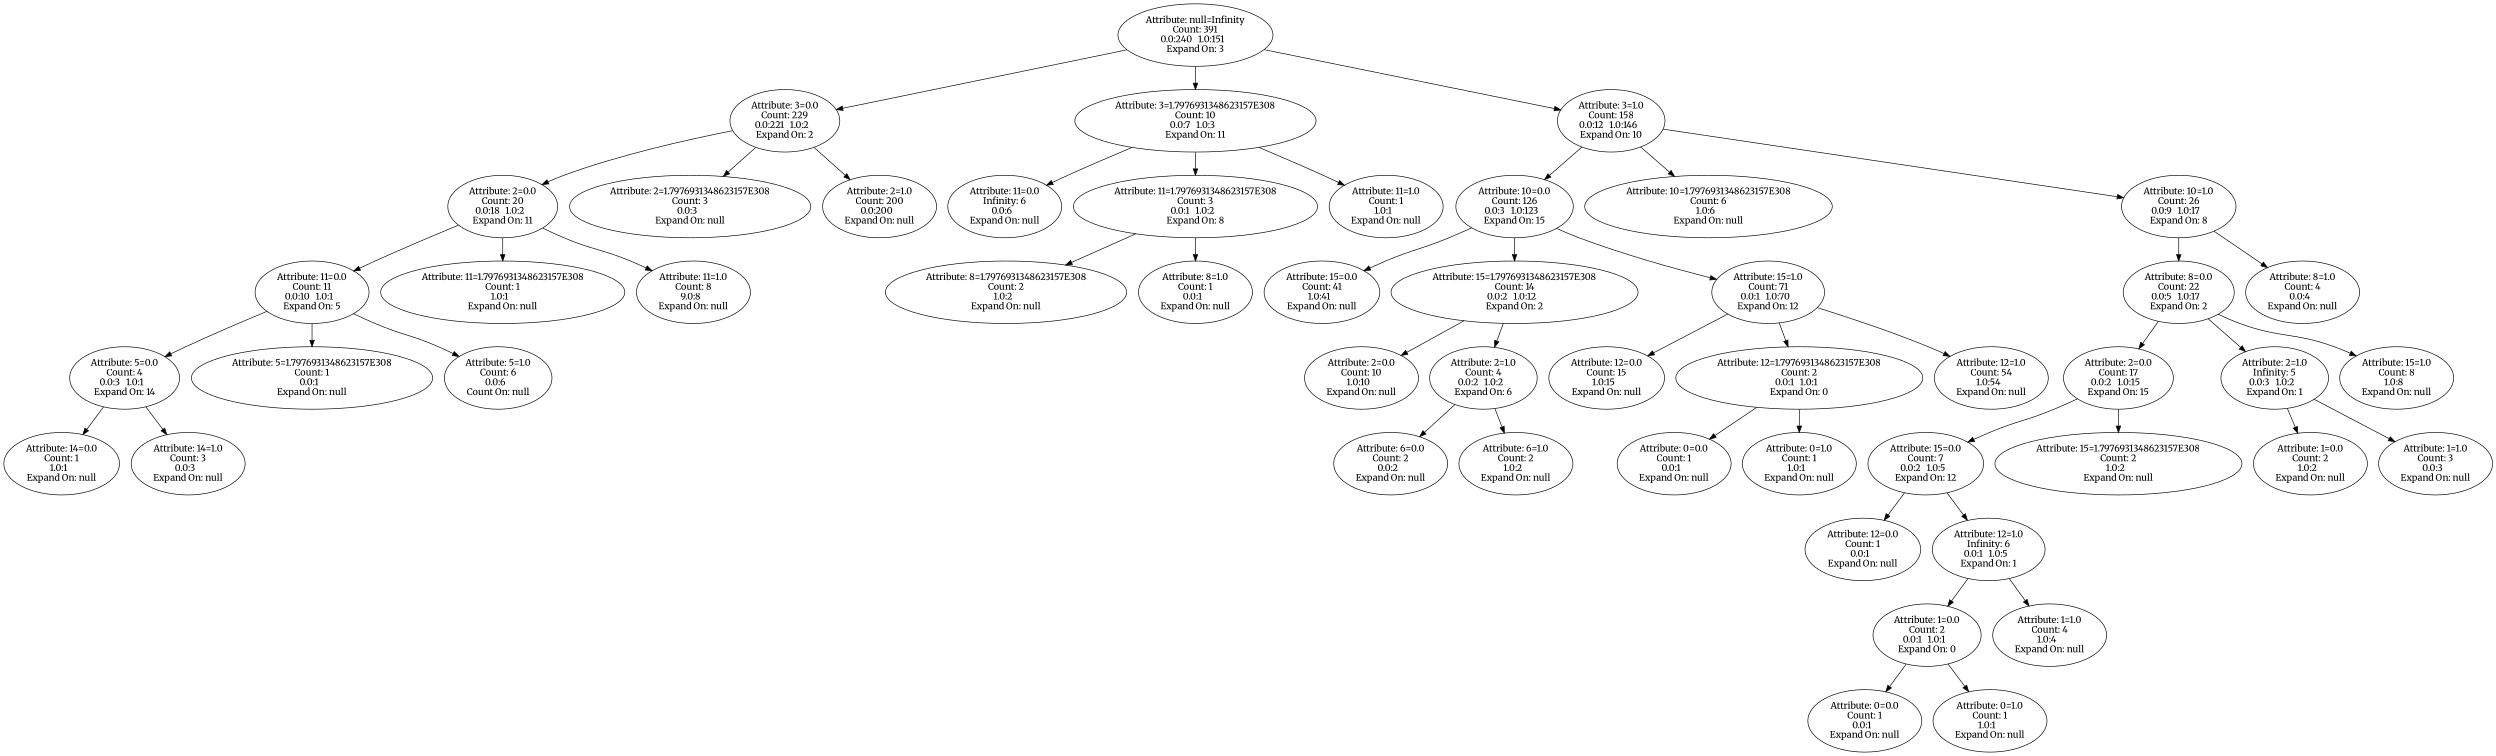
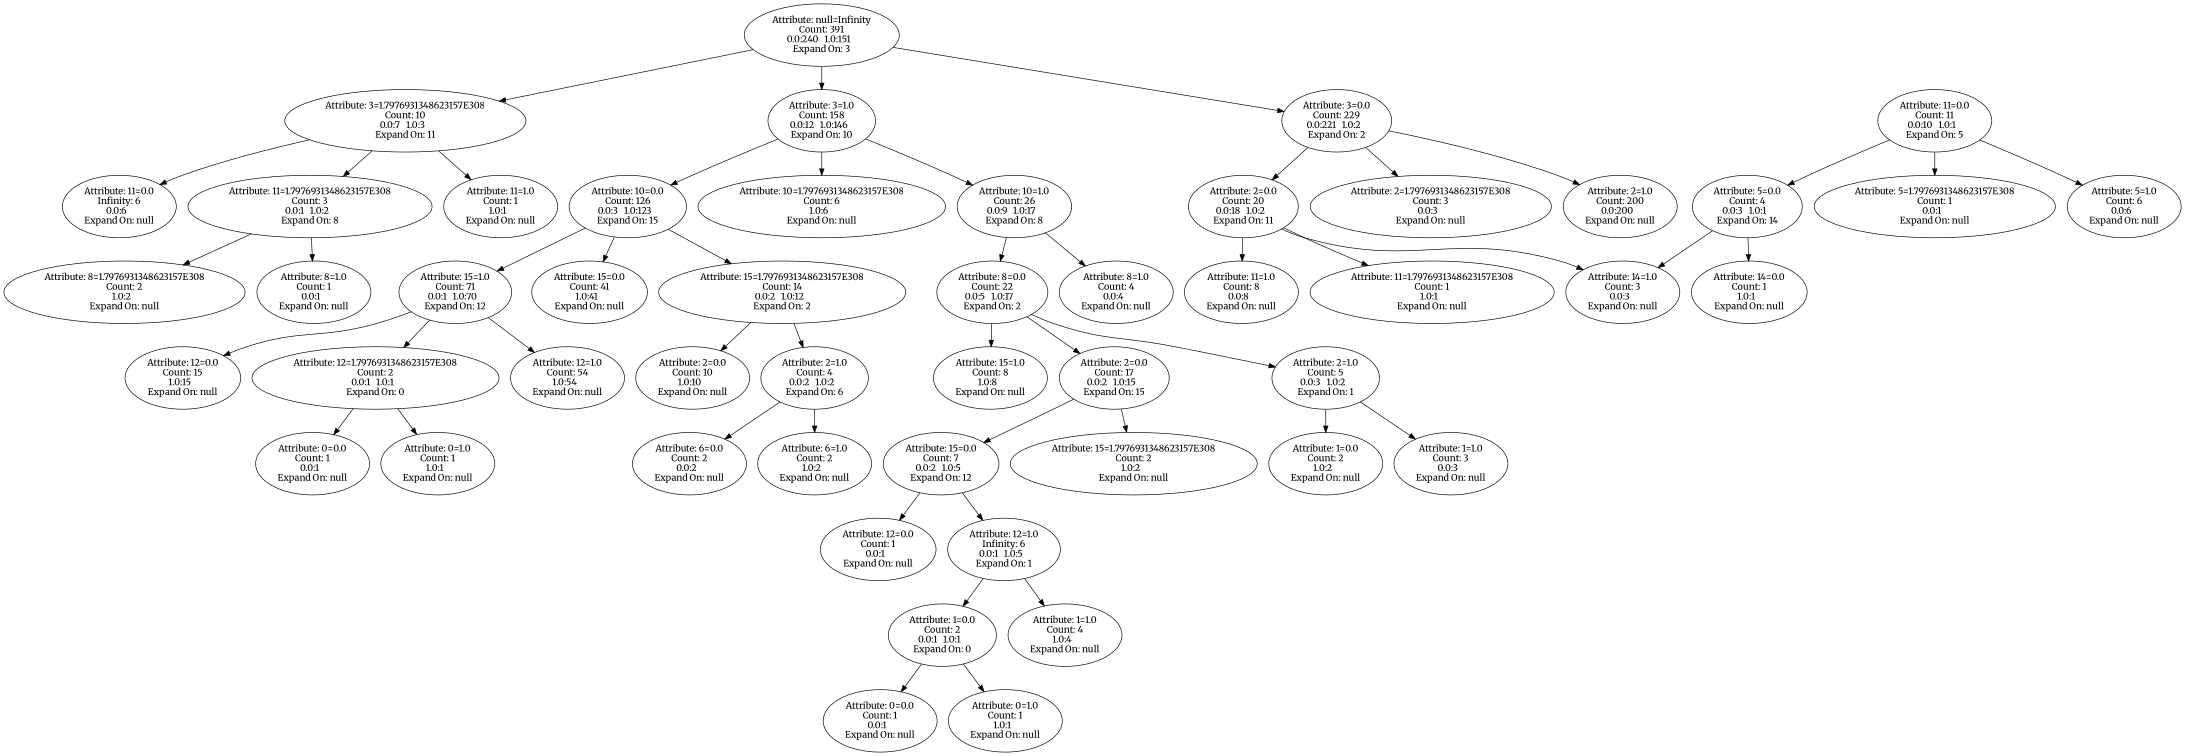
edge "Attribute: 2=0.0 Count: 20 0.0:18   1.0:2 Expand On: 11" -> "Attribute: 11=0.0 Count: 11 0.0:10   1.0:1 Expand On: 5": now "Attribute: 2=0.0 Count: 20 0.0:18   1.0:2 Expand On: 11" -> "Attribute: 14=1.0 Count: 3 0.0:3 Expand On: null"
node "Attribute: 11=1.0 Count: 8 9.0:8 Expand On: null": label "Attribute: 11=1.0 Count: 8 9.0:8 Expand On: null" -> "Attribute: 11=1.0 Count: 8 0.0:8 Expand On: null"
node "Attribute: 5=1.0 Count: 6 0.0:6 Count On: null": label "Attribute: 5=1.0 Count: 6 0.0:6 Count On: null" -> "Attribute: 5=1.0 Count: 6 0.0:6 Expand On: null"
node "Attribute: 2=1.0 Infinity: 5 0.0:3   1.0:2 Expand On: 1": label "Attribute: 2=1.0 Infinity: 5 0.0:3   1.0:2 Expand On: 1" -> "Attribute: 2=1.0 Count: 5 0.0:3   1.0:2 Expand On: 1"
